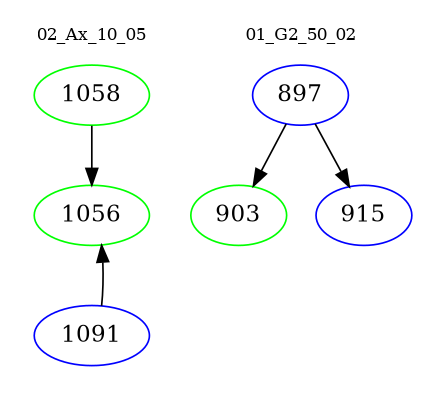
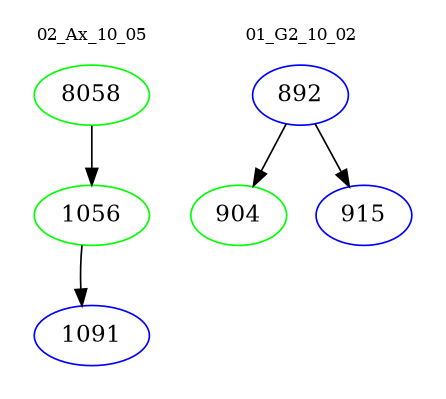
cluster "01_G2_50_02": label "01_G2_50_02" -> "01_G2_10_02"
node "1058": label "1058" -> "8058"
node "897": label "897" -> "892"
node "903": label "903" -> "904"
edge "1091" -> "1056": reversed
